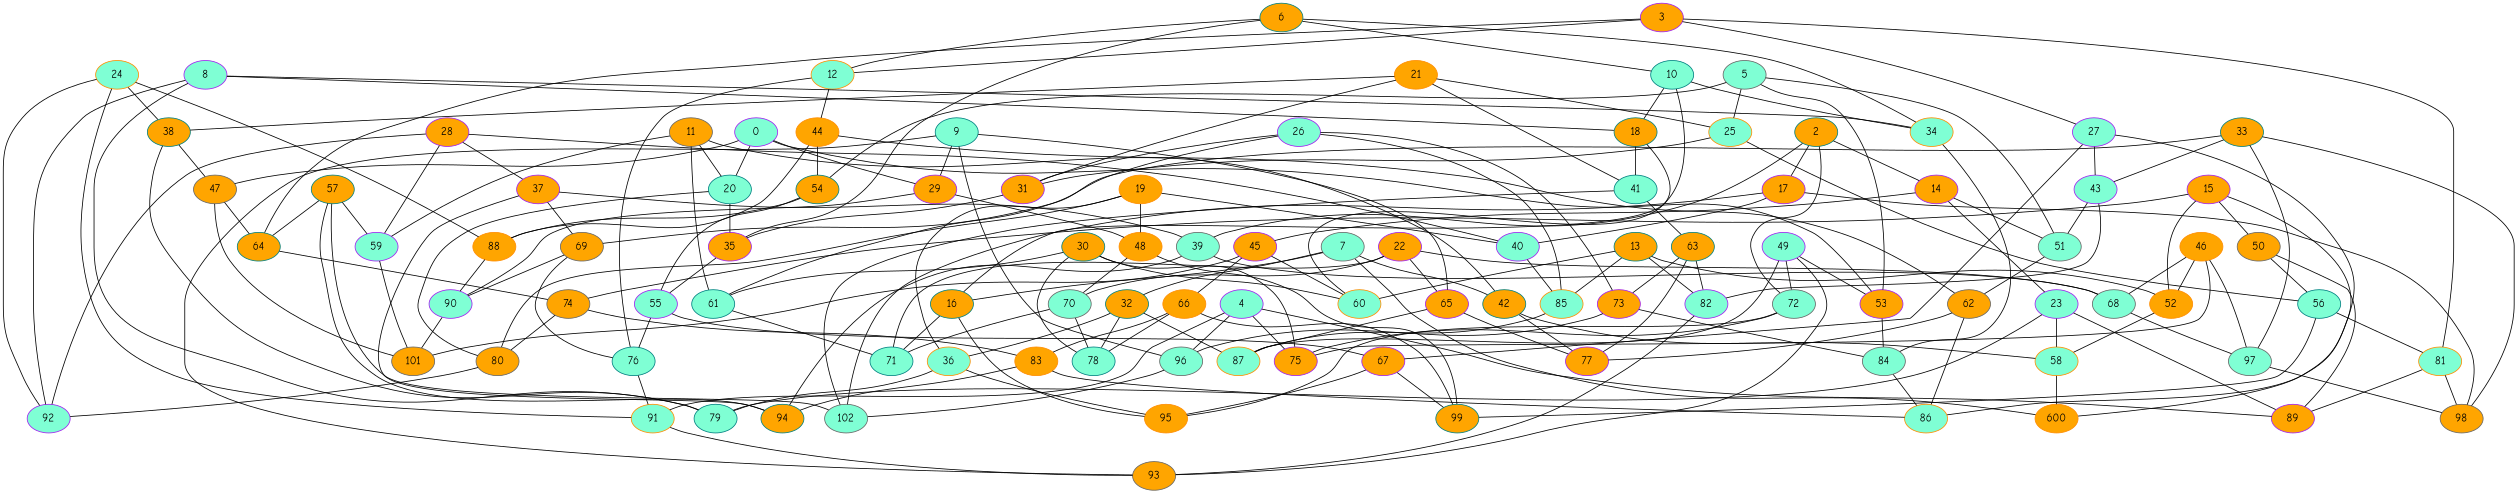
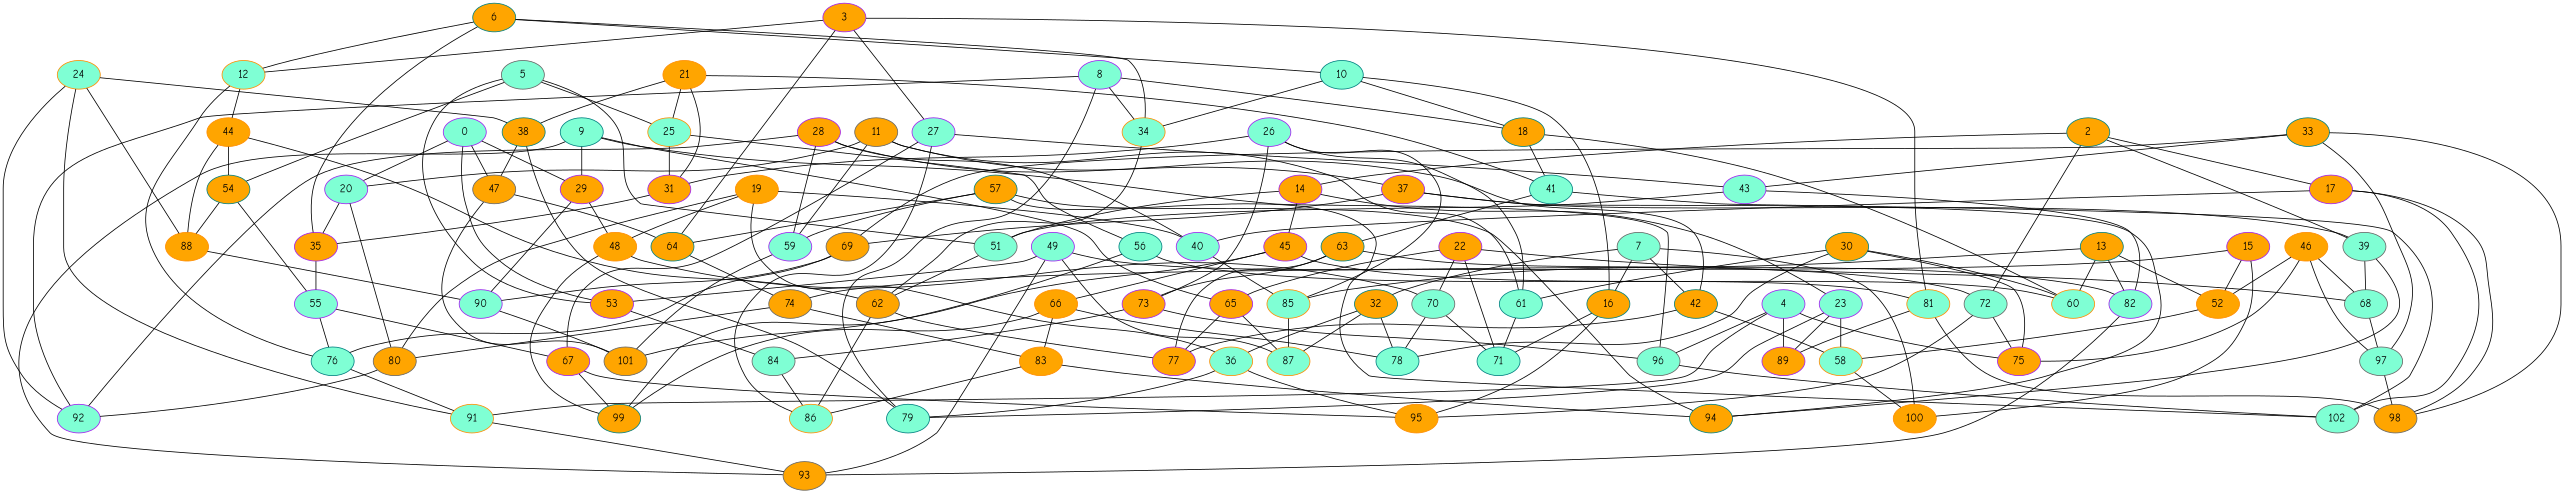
node "20": color teal -> purple
node "50": removed
edge "34" -- "84": now "34" -- "62"
node "600": label "600" -> "100"
